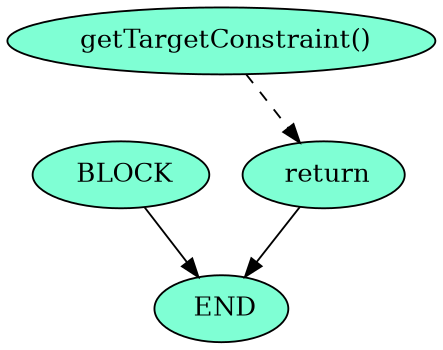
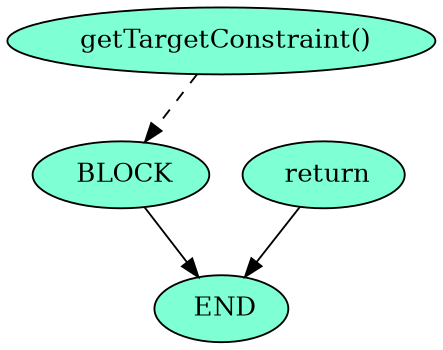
edge "getTargetConstraint()" -> "return": now "getTargetConstraint()" -> "BLOCK"
